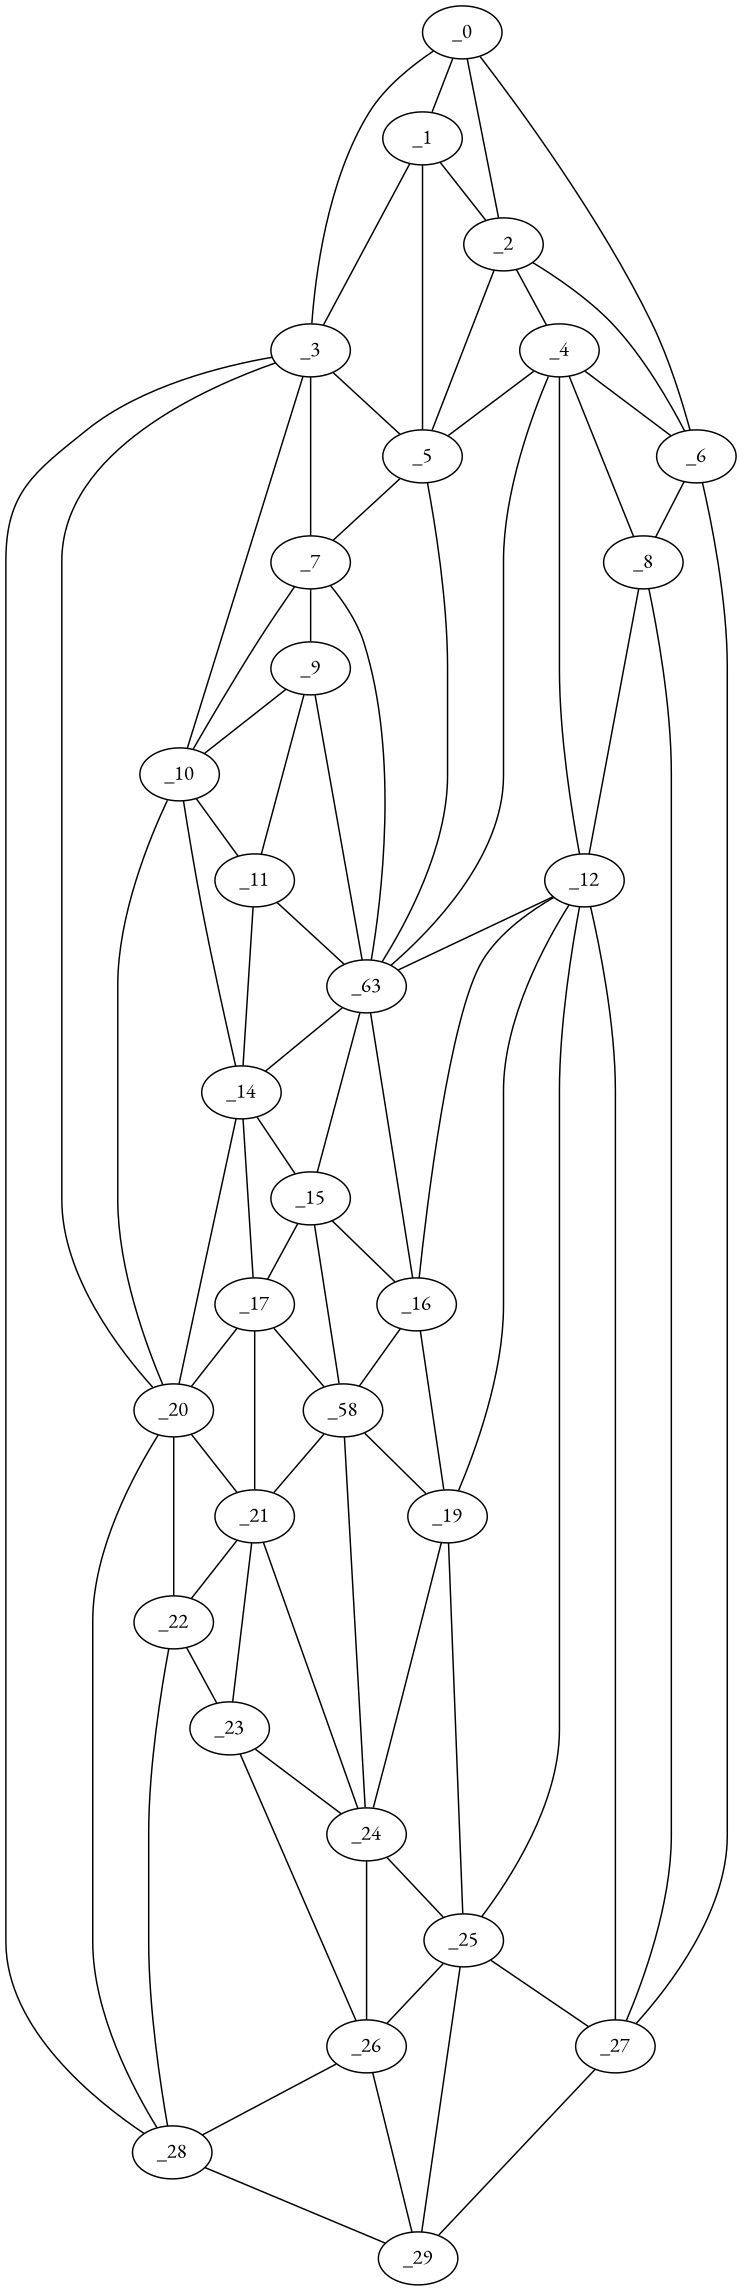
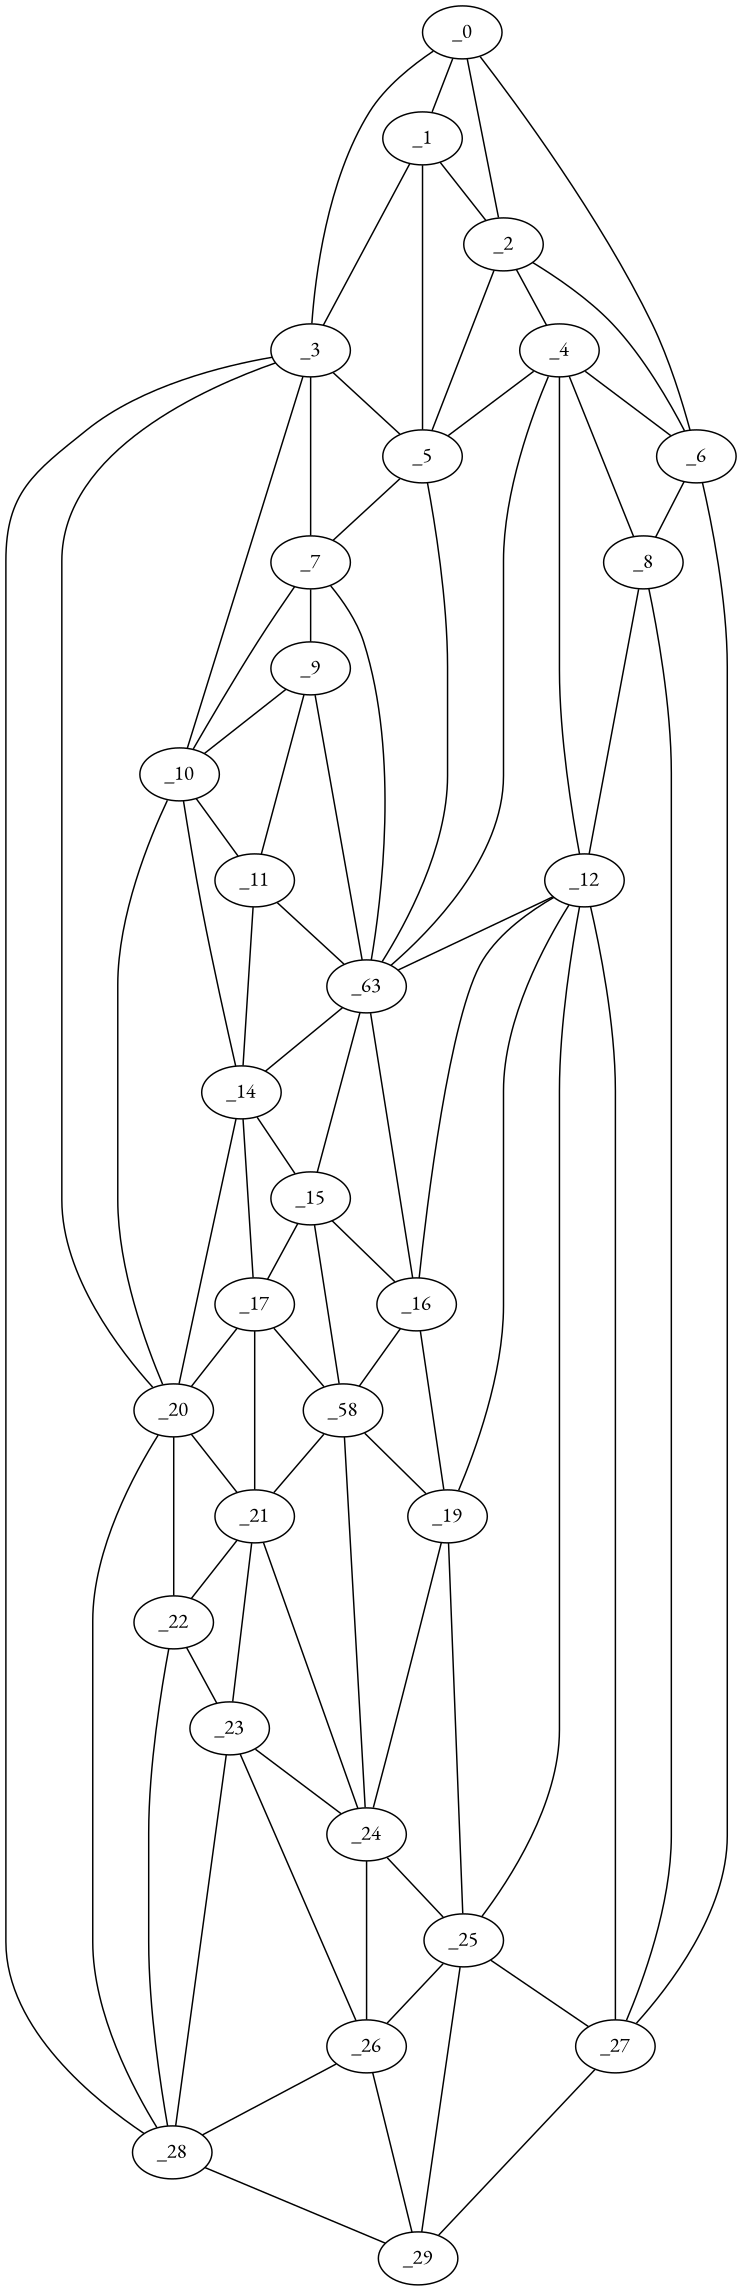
edge "_23" -- "_28": added
